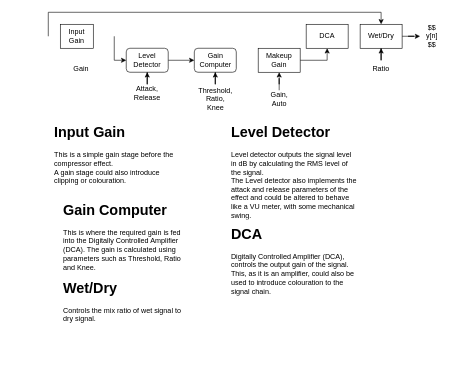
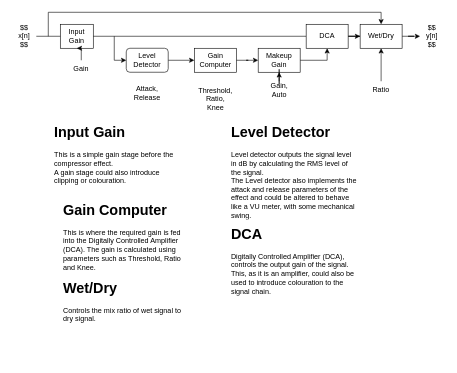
node "$$ x[n] $$": added
edge "$$ x[n] $$" -- "DCA": added
edge "DCA" -> "Wet/Dry": added
edge "Gain" -> "Input Gain": added
node "Gain Computer": shape rounded rectangle -> rectangle
edge "Gain Computer" -> "Makeup Gain": added
node "Ratio": moved (381, 69) -> (381, 90)
edge "Attack, Release" -> "Level Detector": removed
edge "Threshold, Ratio, Knee" -> "Gain Computer": removed
node "Gain, Auto": moved (279, 99) -> (279, 90)
